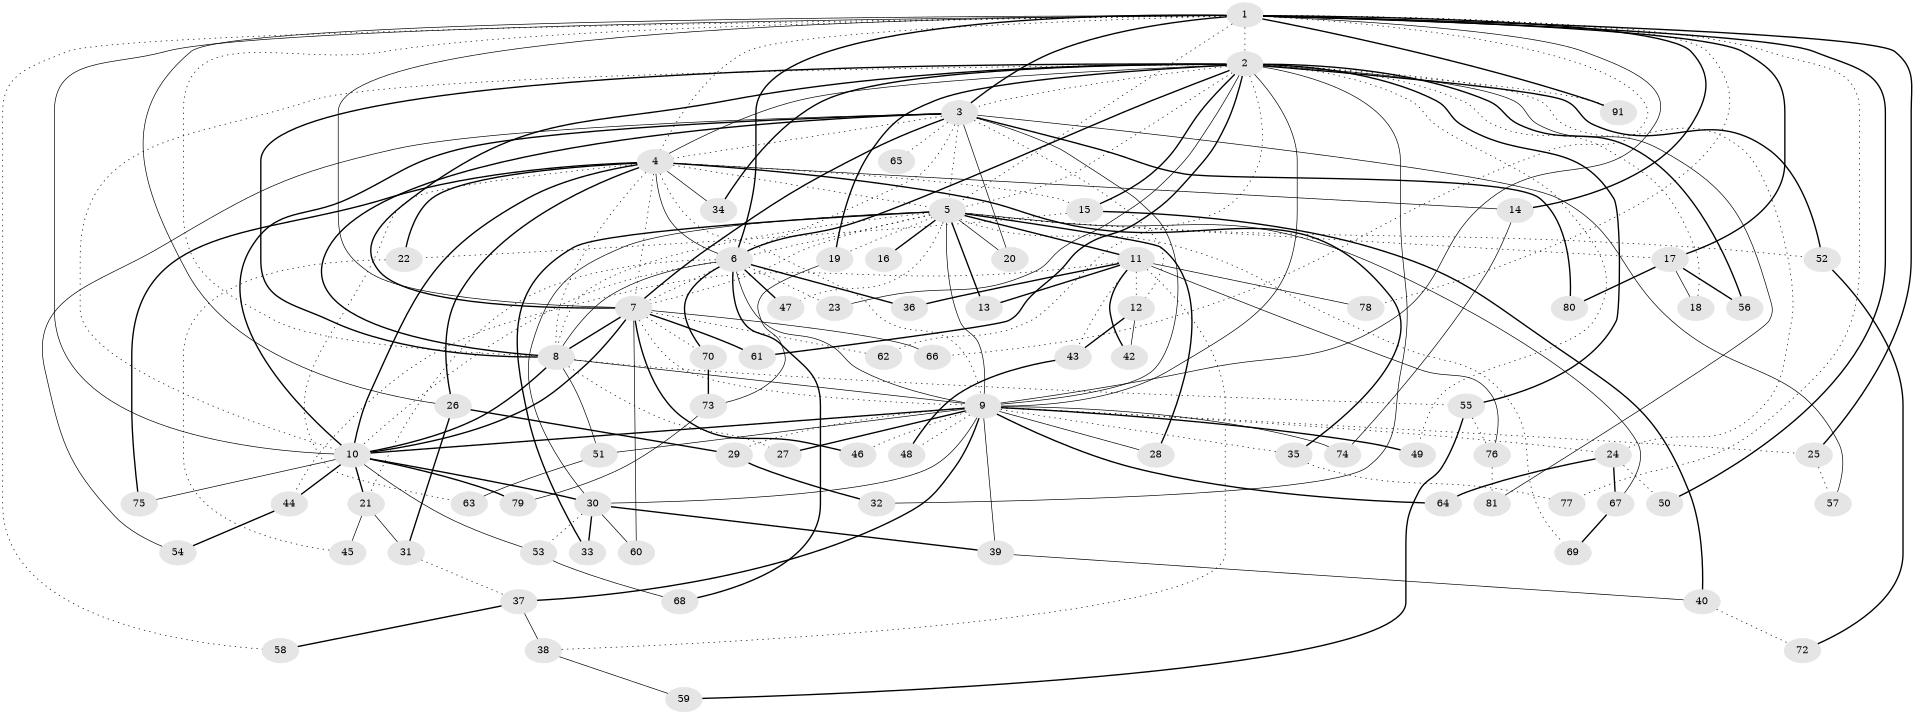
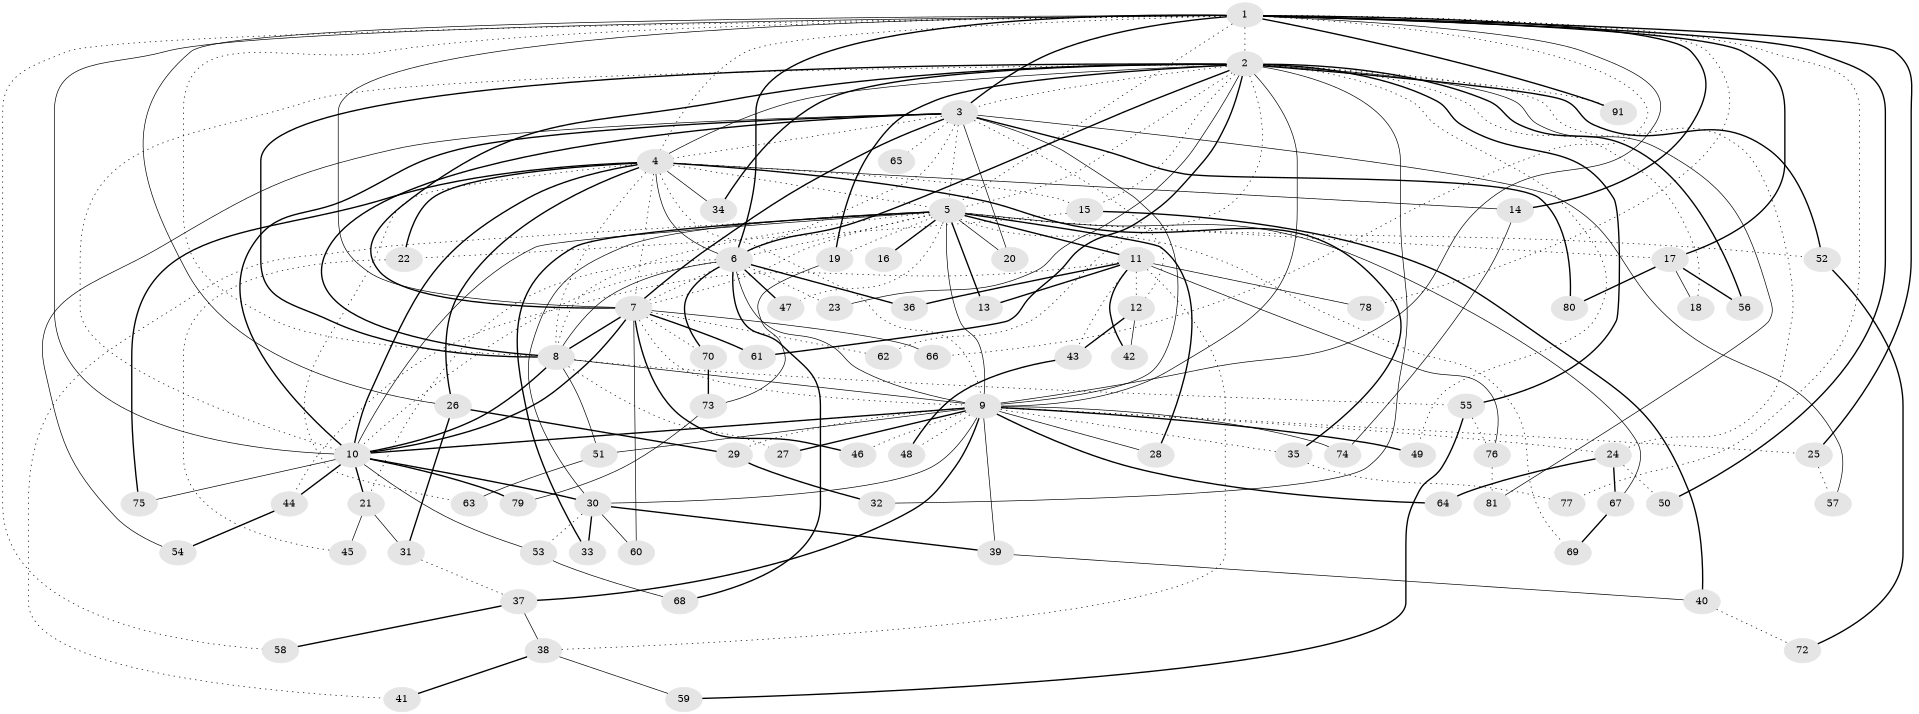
edge "2" -- "15": style bold -> dotted
edge "5" -- "10": added
node "41": added
